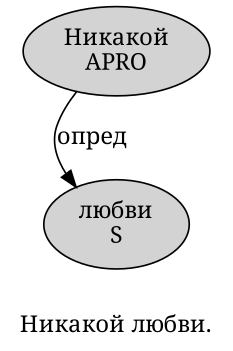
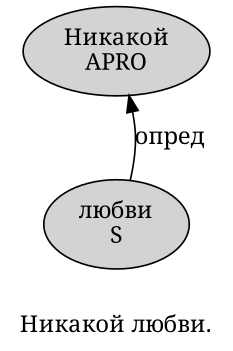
edge "Никакой APRO" -> "любви S": reversed
